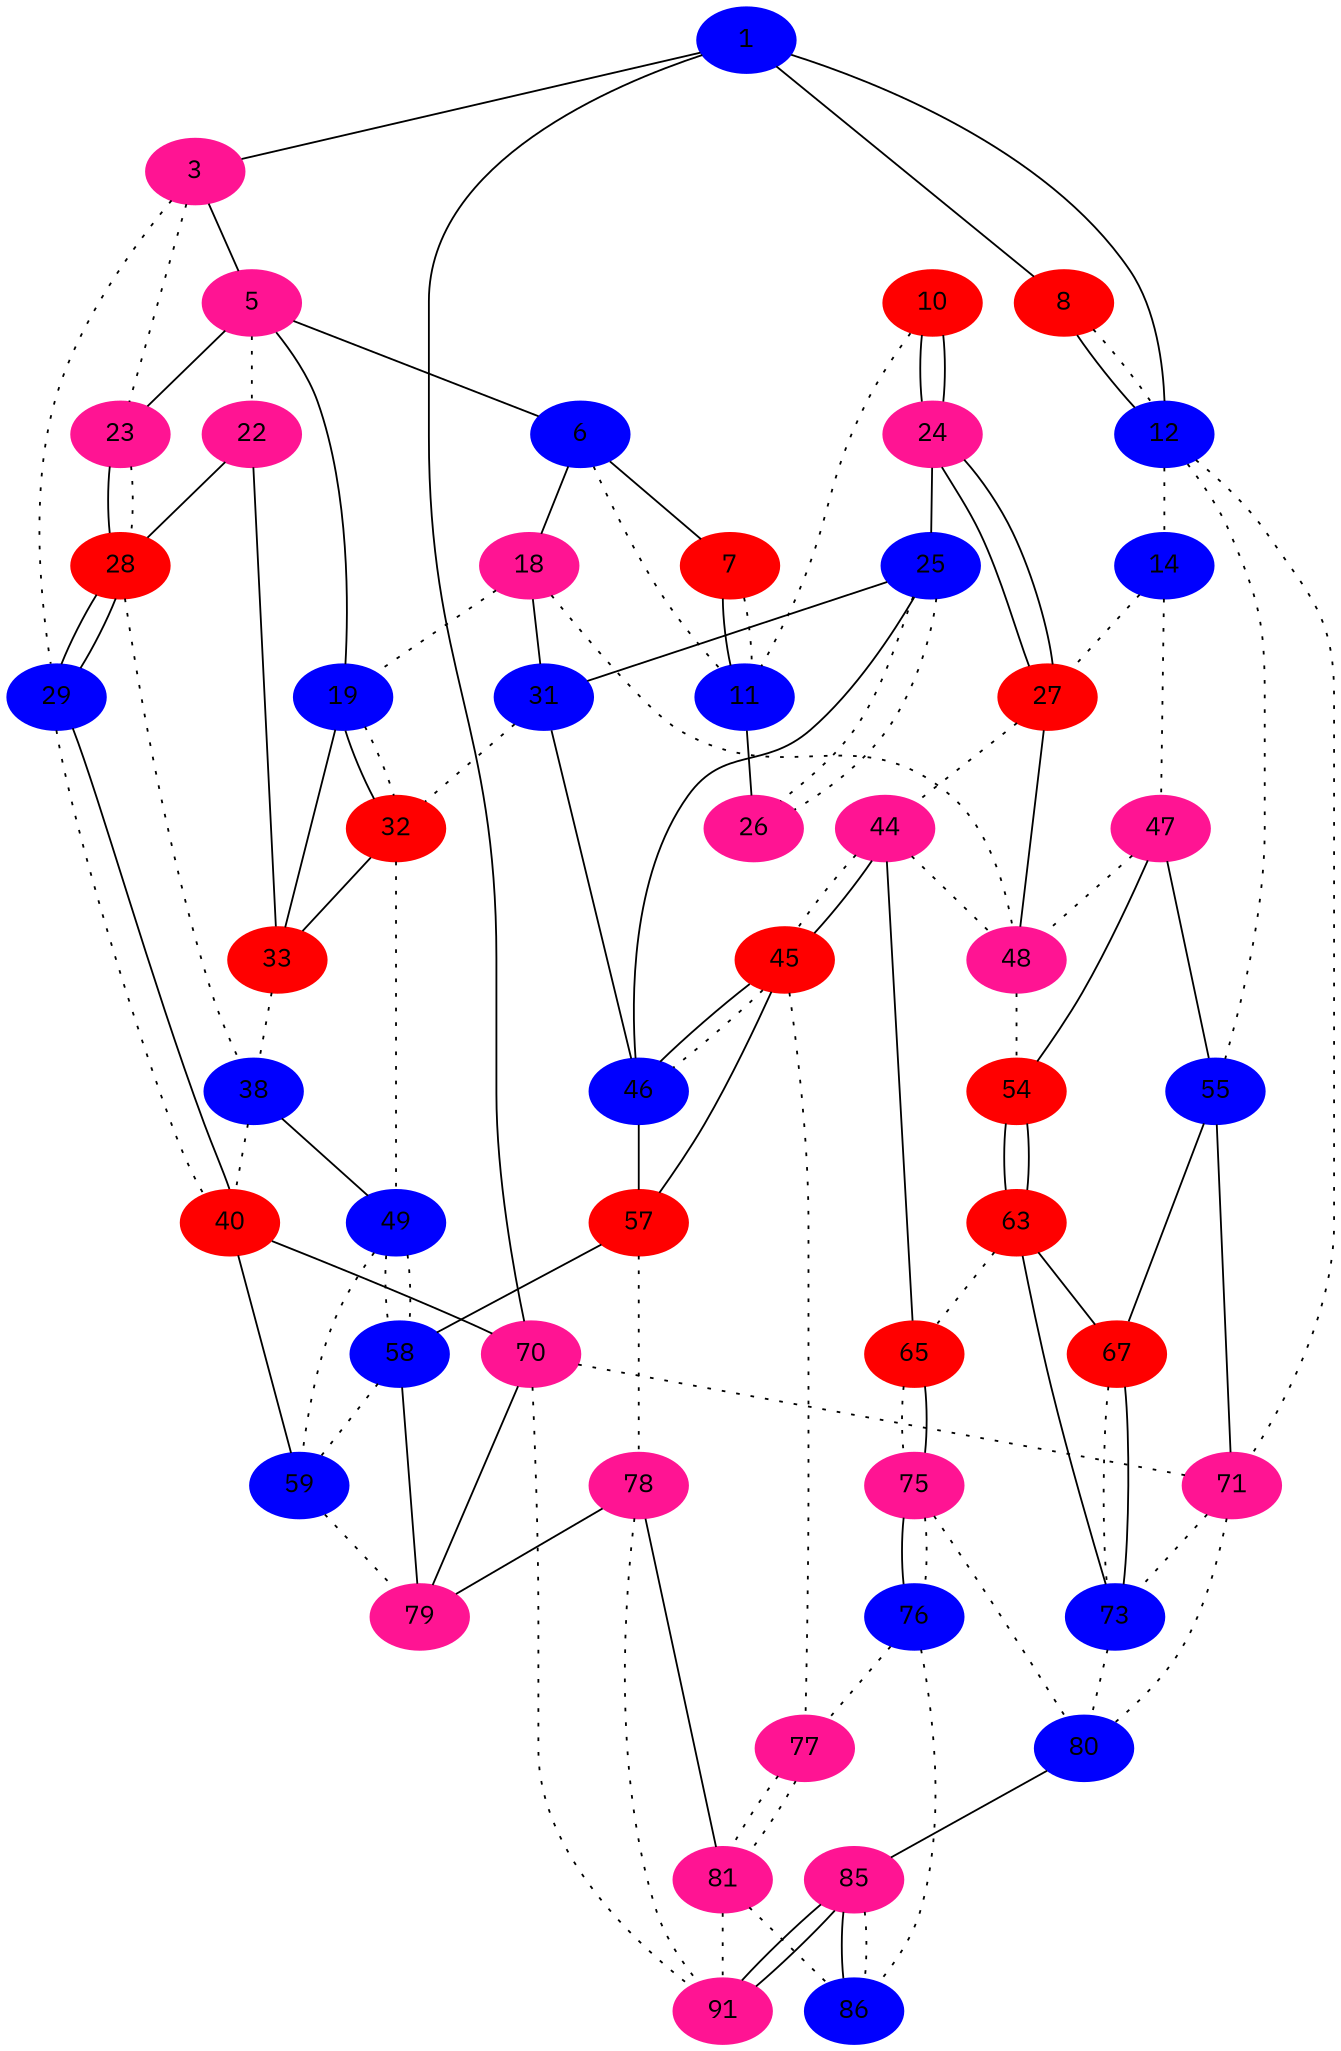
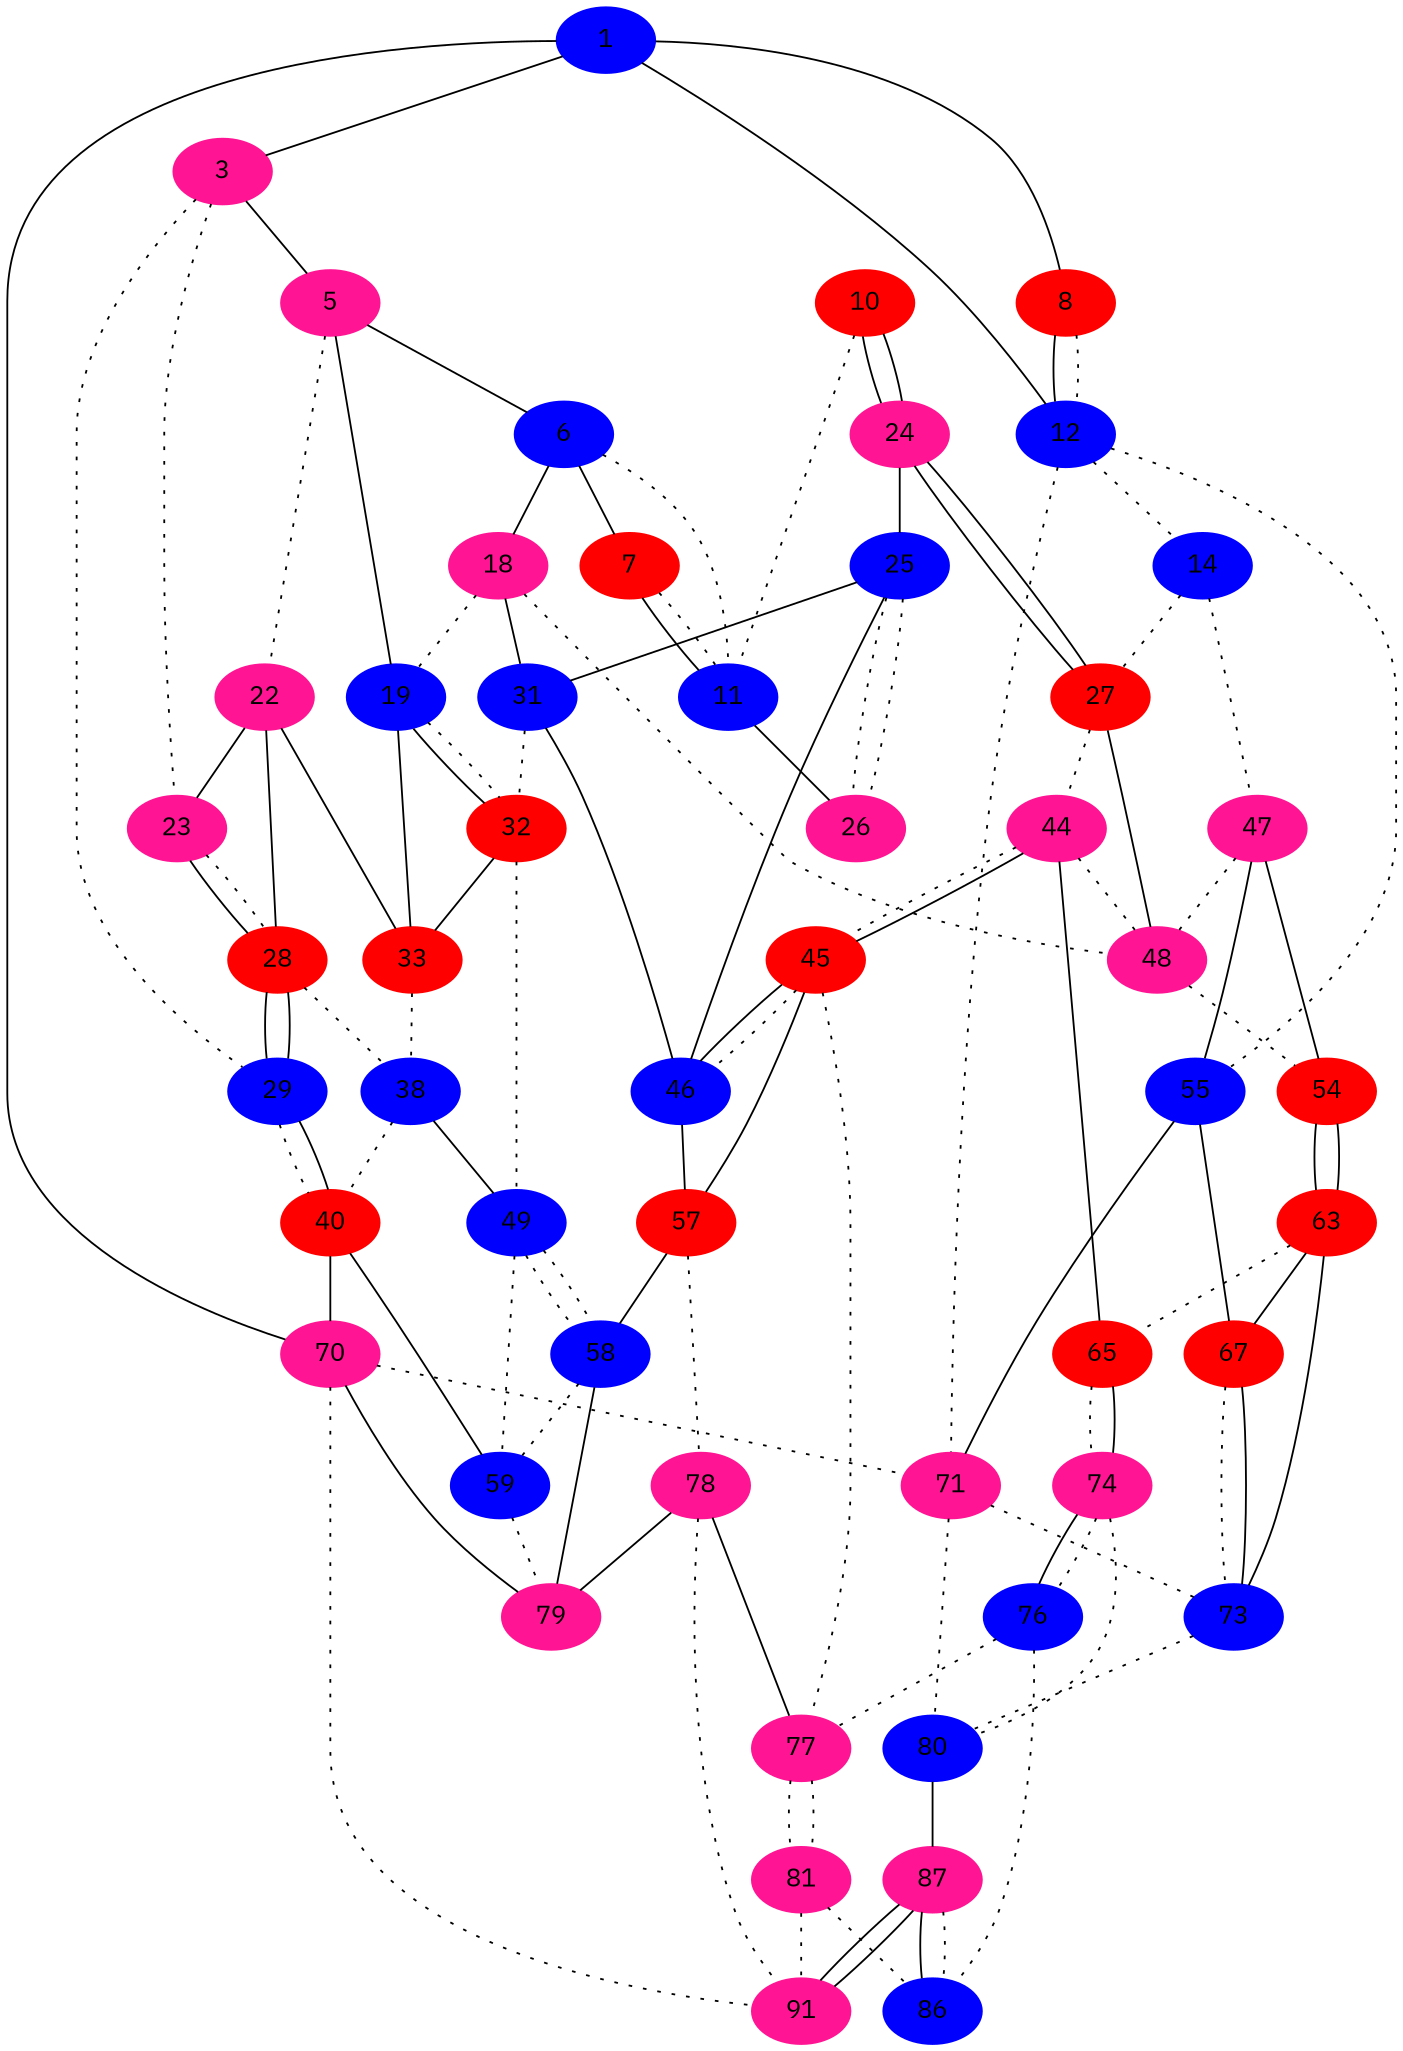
edge "5" -- "23": now "22" -- "23"
node "75": label "75" -> "74"
edge "78" -- "81": now "78" -- "77"
node "85": label "85" -> "87"
